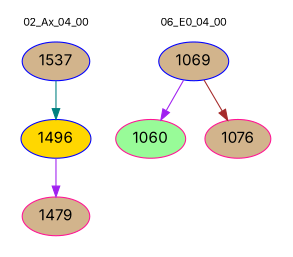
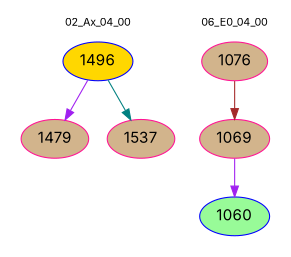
node "1537": color blue -> deeppink
node "1069": color blue -> deeppink
edge "1537" -> "1496": reversed
edge "1069" -> "1076": reversed
node "1060": color deeppink -> blue
